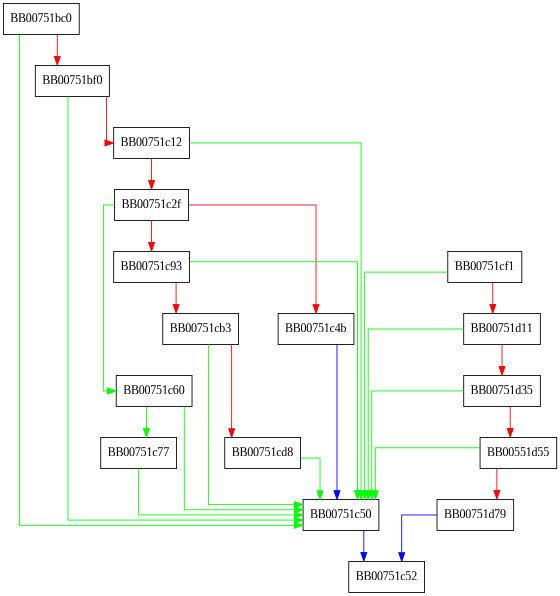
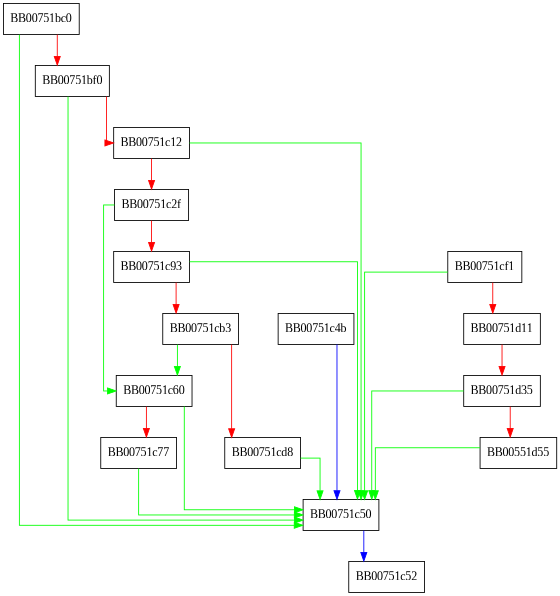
edge "BB00751c2f" -> "BB00751c4b": removed
edge "BB00751d11" -> "BB00751c50": removed
edge "BB00751c60" -> "BB00751c77": color green -> red
edge "BB00751cb3" -> "BB00751c50": now "BB00751cb3" -> "BB00751c60"
node "BB00751d79": removed
